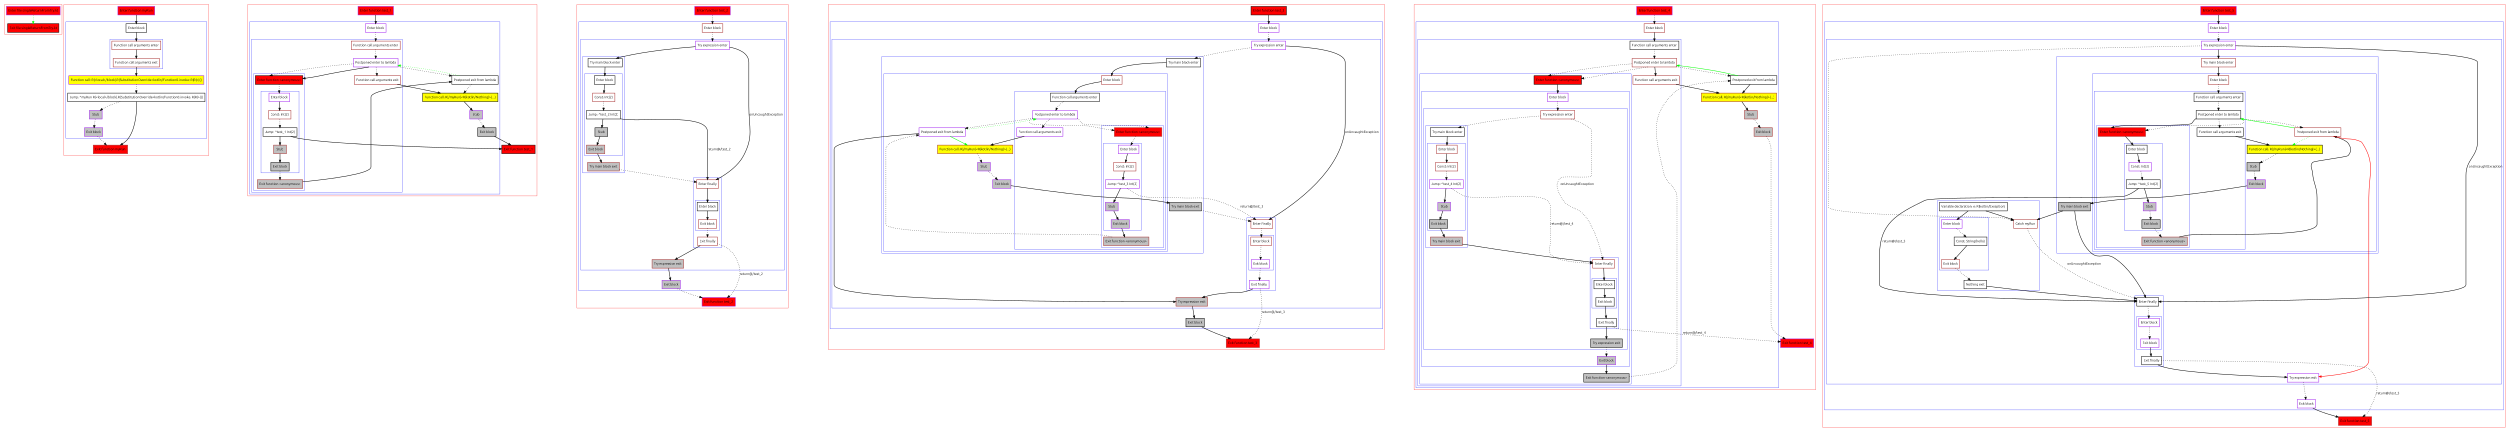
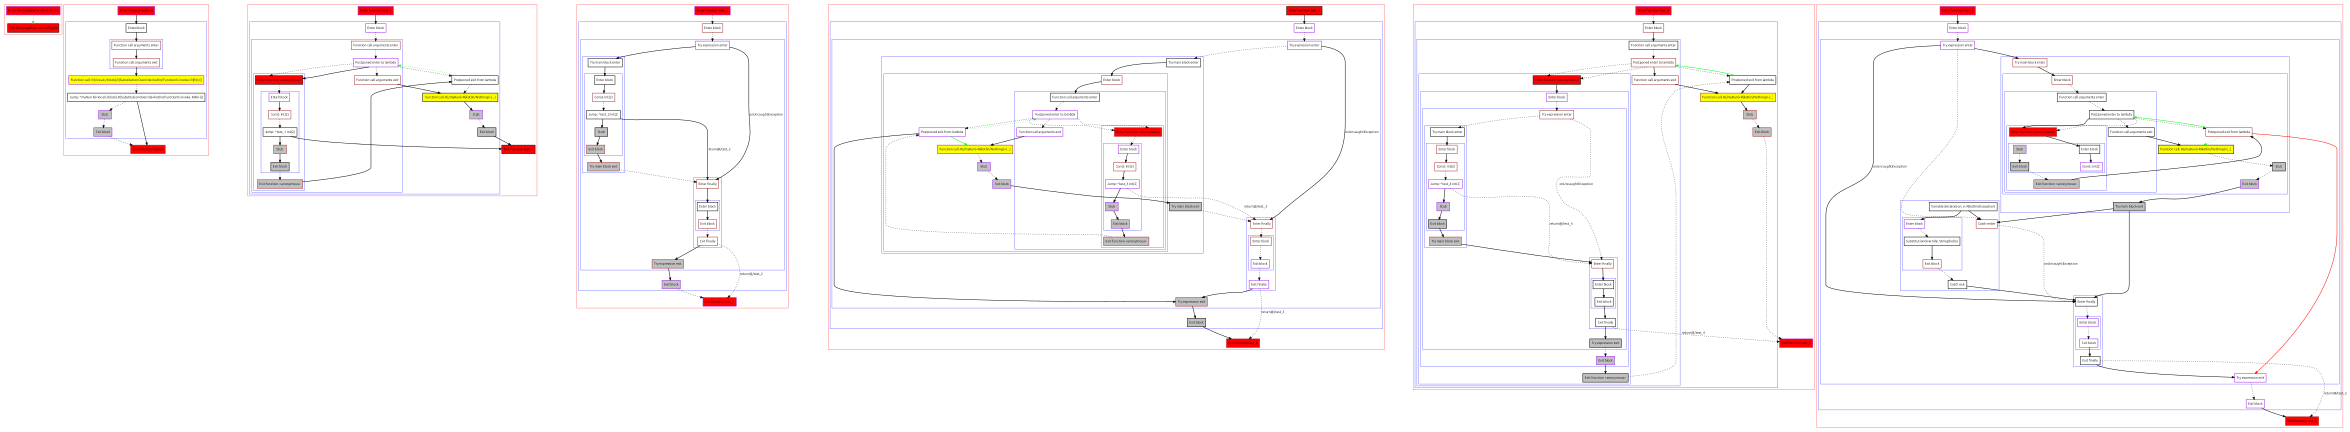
node "Jump: ^test_5 Int(2)": removed
node "Catch myRun": label "Catch myRun" -> "Catch enter"
node "Const: String(hello)": label "Const: String(hello)" -> "SubstitutionOverride: String(hello)"
node "Nothing exit": label "Nothing exit" -> "Catch exit"
